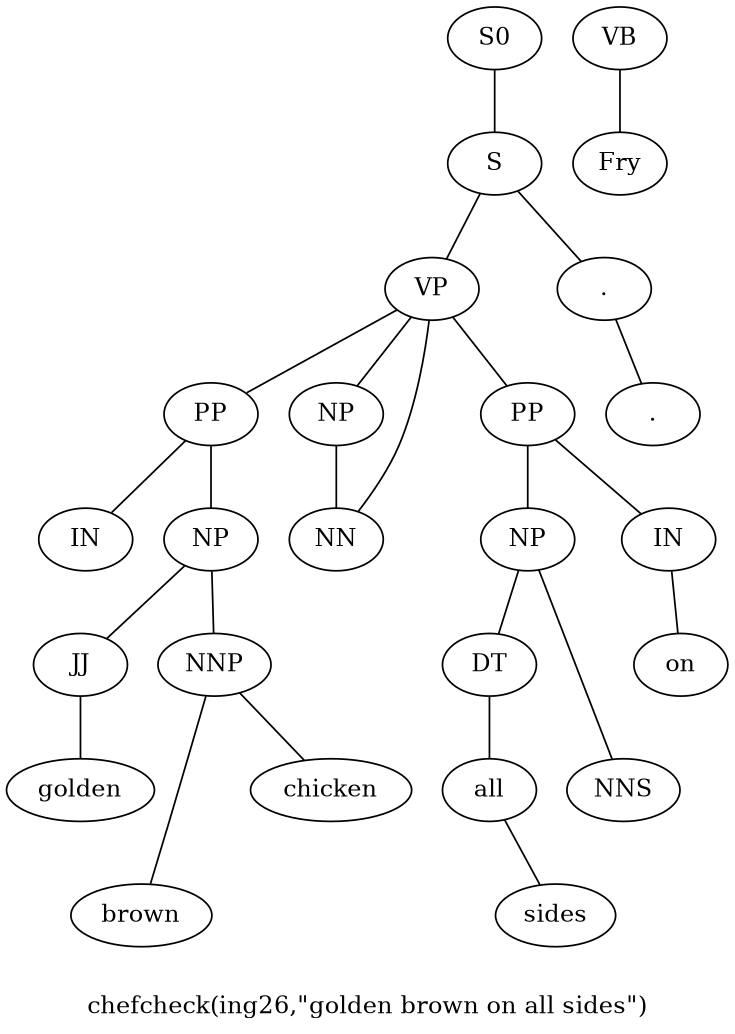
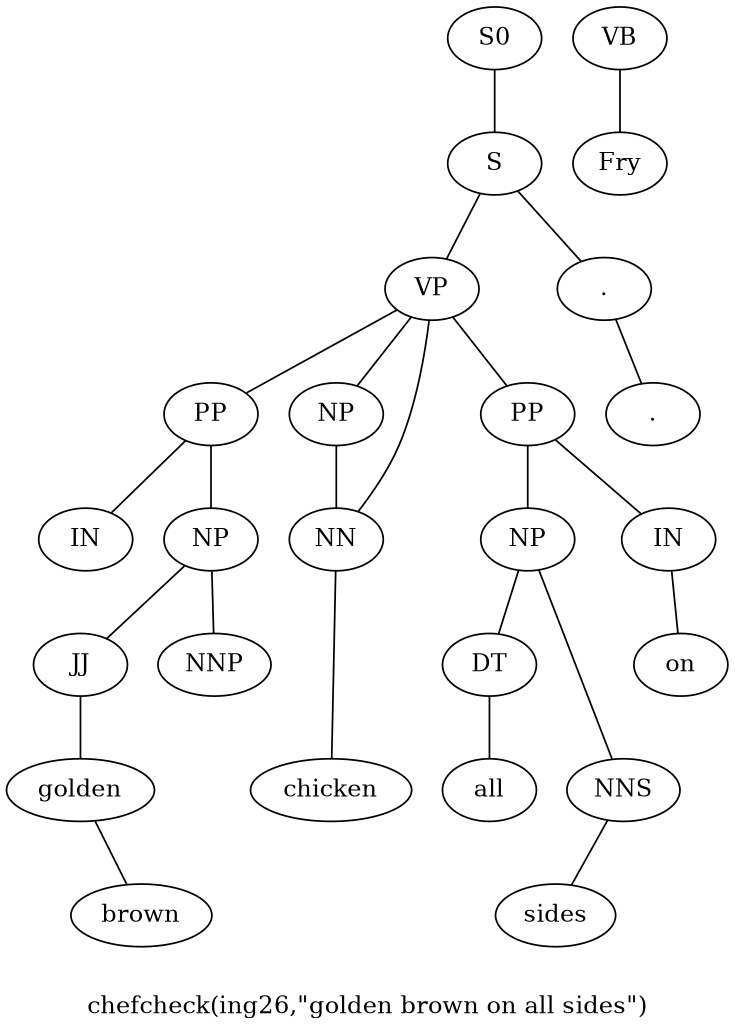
edge "NNP" -- "chicken": now "NN" -- "chicken"
edge "NNP" -- "brown": now "golden" -- "brown"
edge "all" -- "sides": now "NNS" -- "sides"
